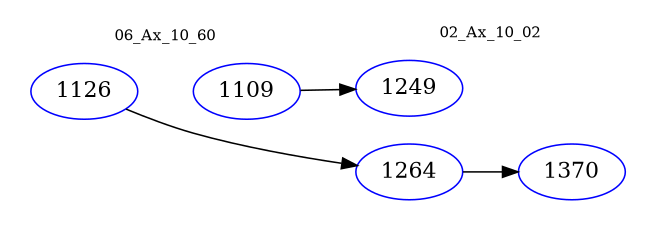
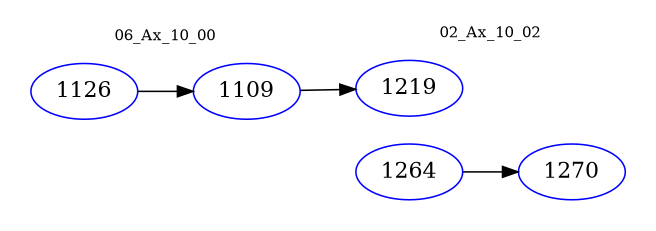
cluster "06_Ax_10_60": label "06_Ax_10_60" -> "06_Ax_10_00"
node "1249": label "1249" -> "1219"
edge "1126" -> "1264": now "1126" -> "1109"
node "1370": label "1370" -> "1270"
